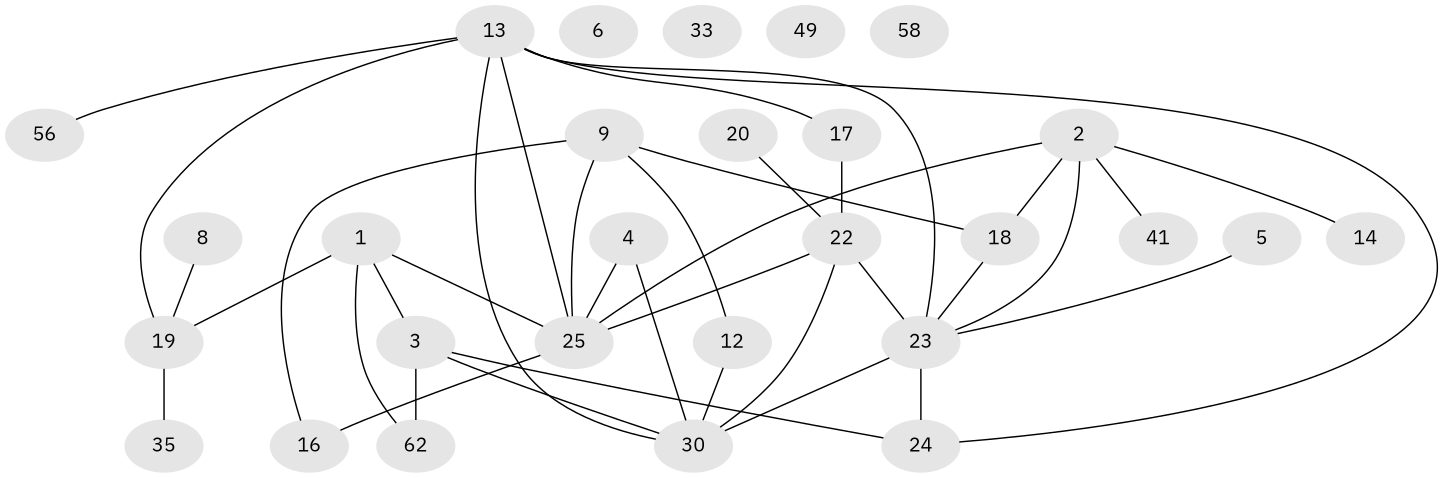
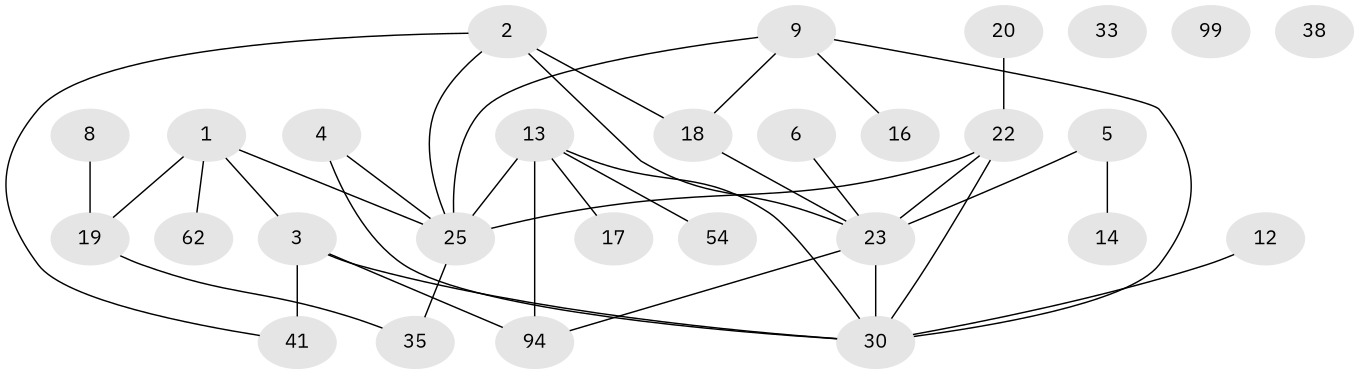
node "49": label "49" -> "99"
node "58": label "58" -> "38"
edge "13" -- "23": now "6" -- "23"
edge "13" -- "19": removed
node "56": label "56" -> "54"
edge "2" -- "14": now "5" -- "14"
edge "17" -- "22": removed
edge "9" -- "12": now "9" -- "30"
edge "3" -- "62": now "3" -- "41"
edge "25" -- "16": now "25" -- "35"
node "24": label "24" -> "94"
